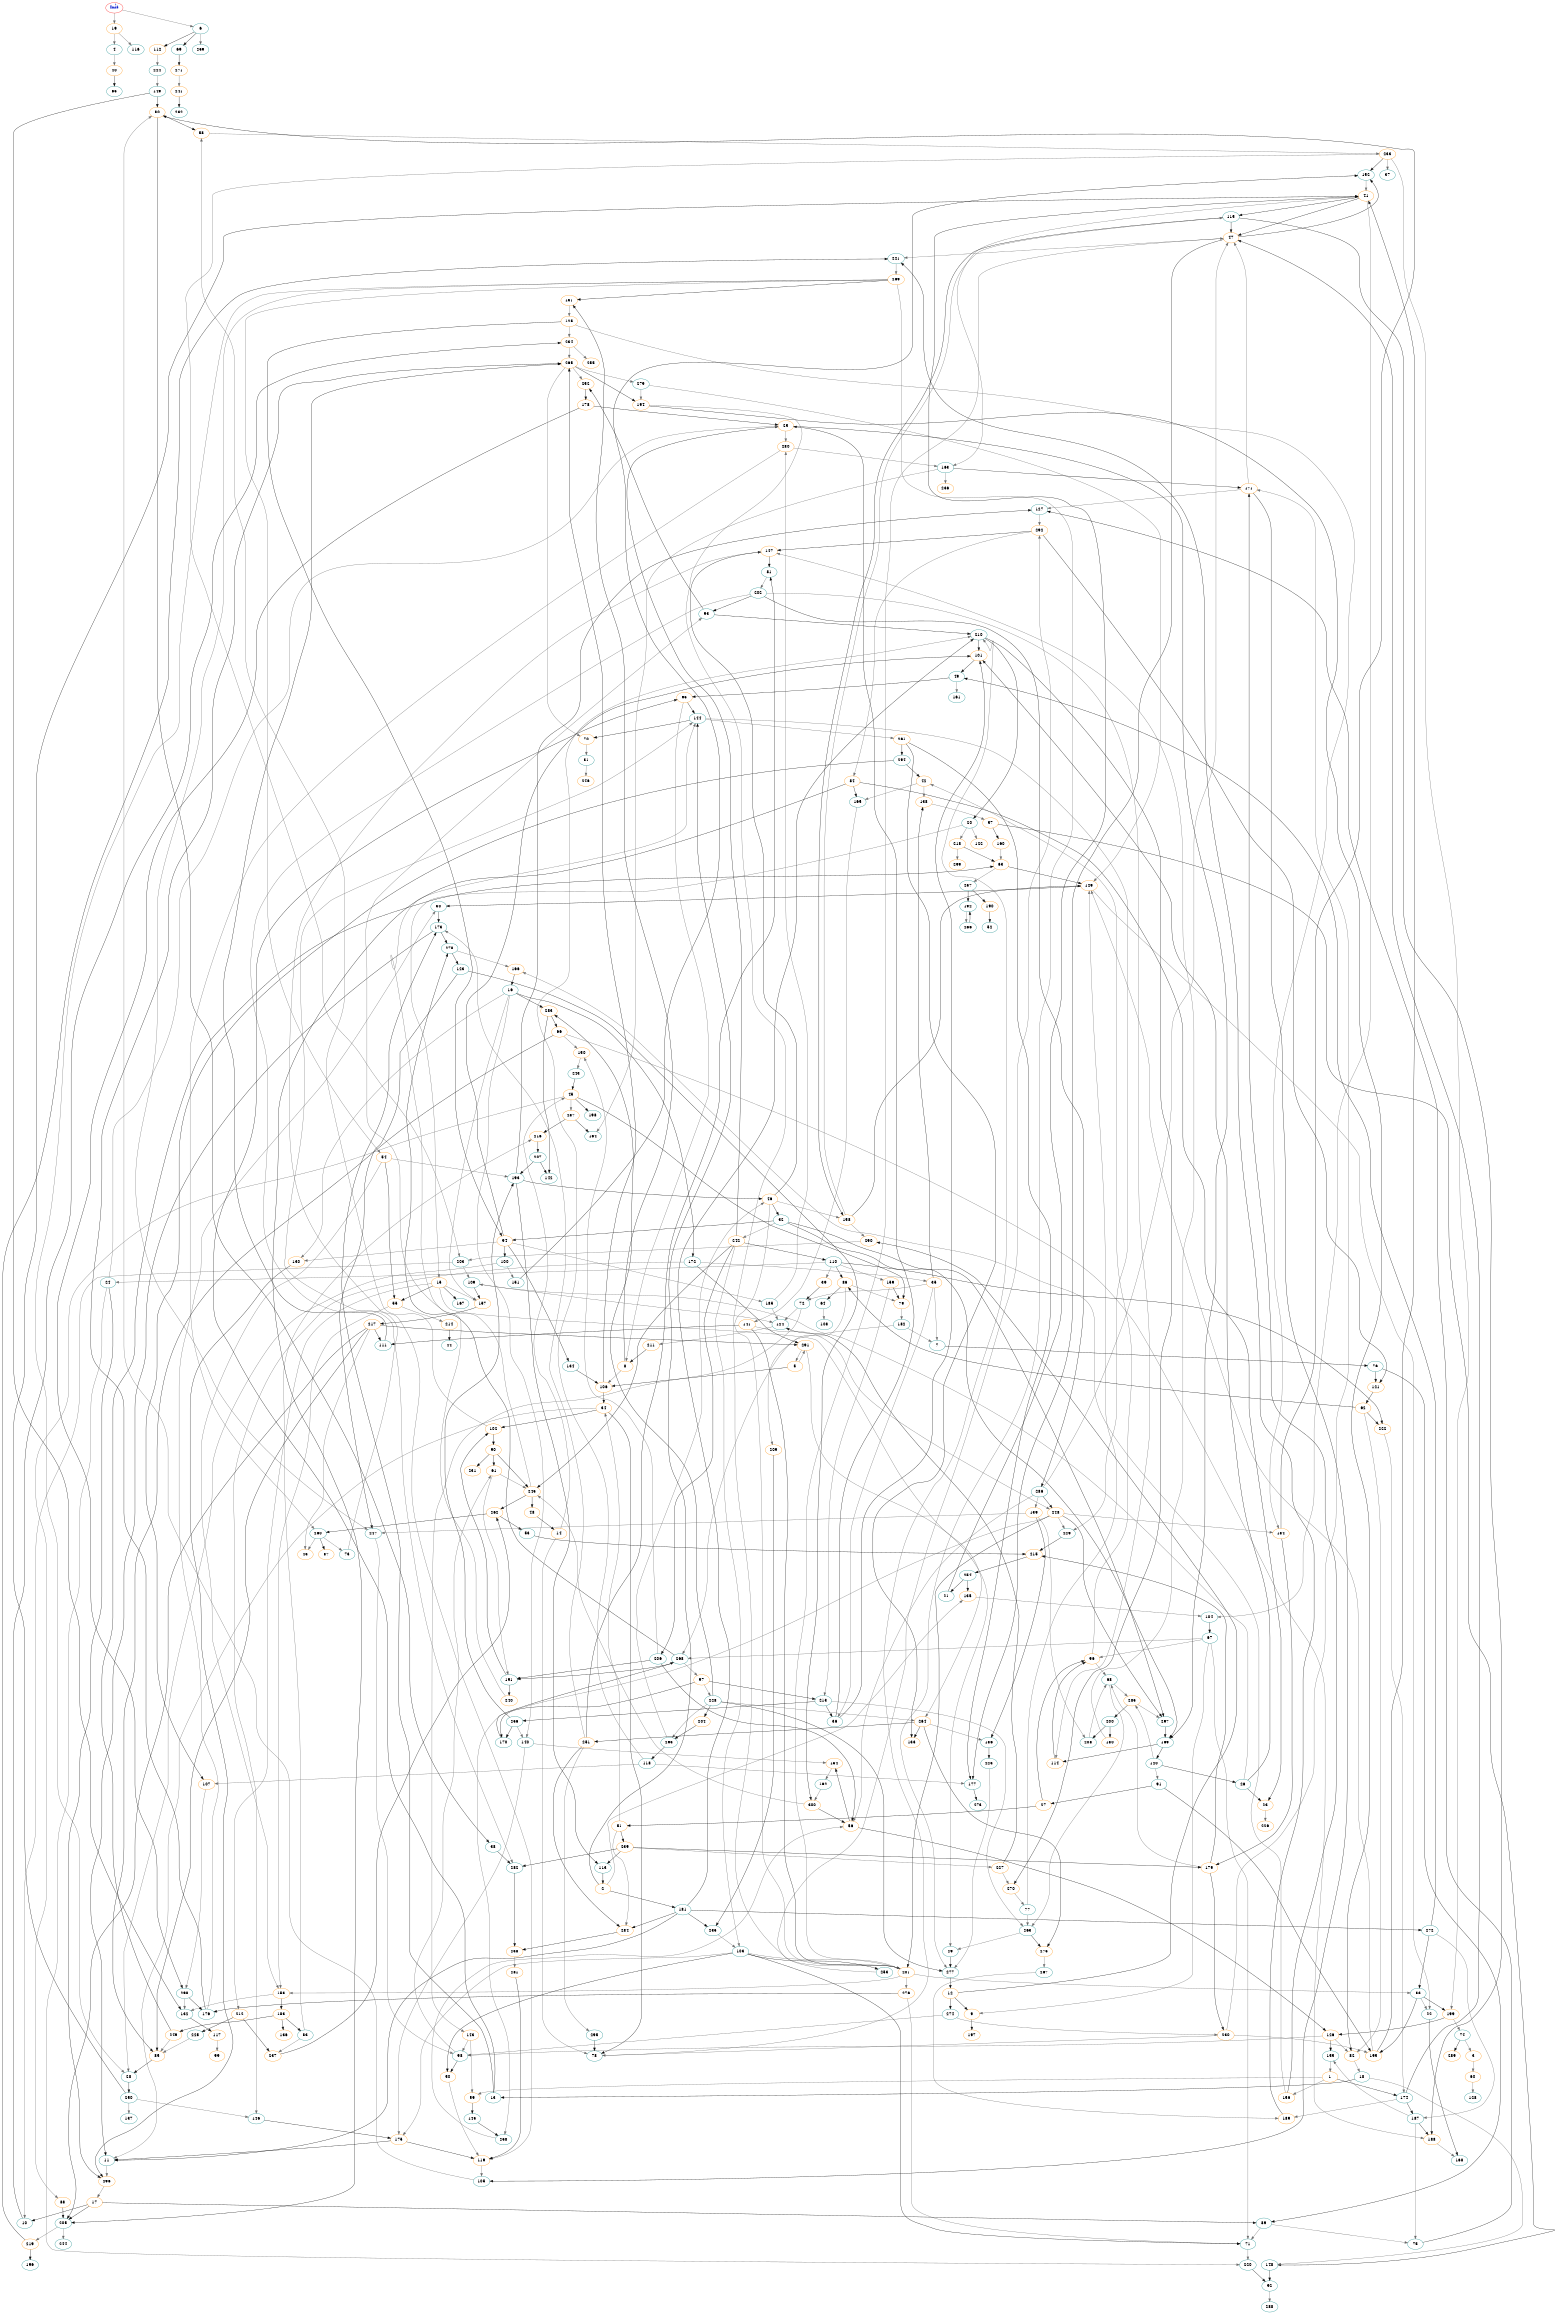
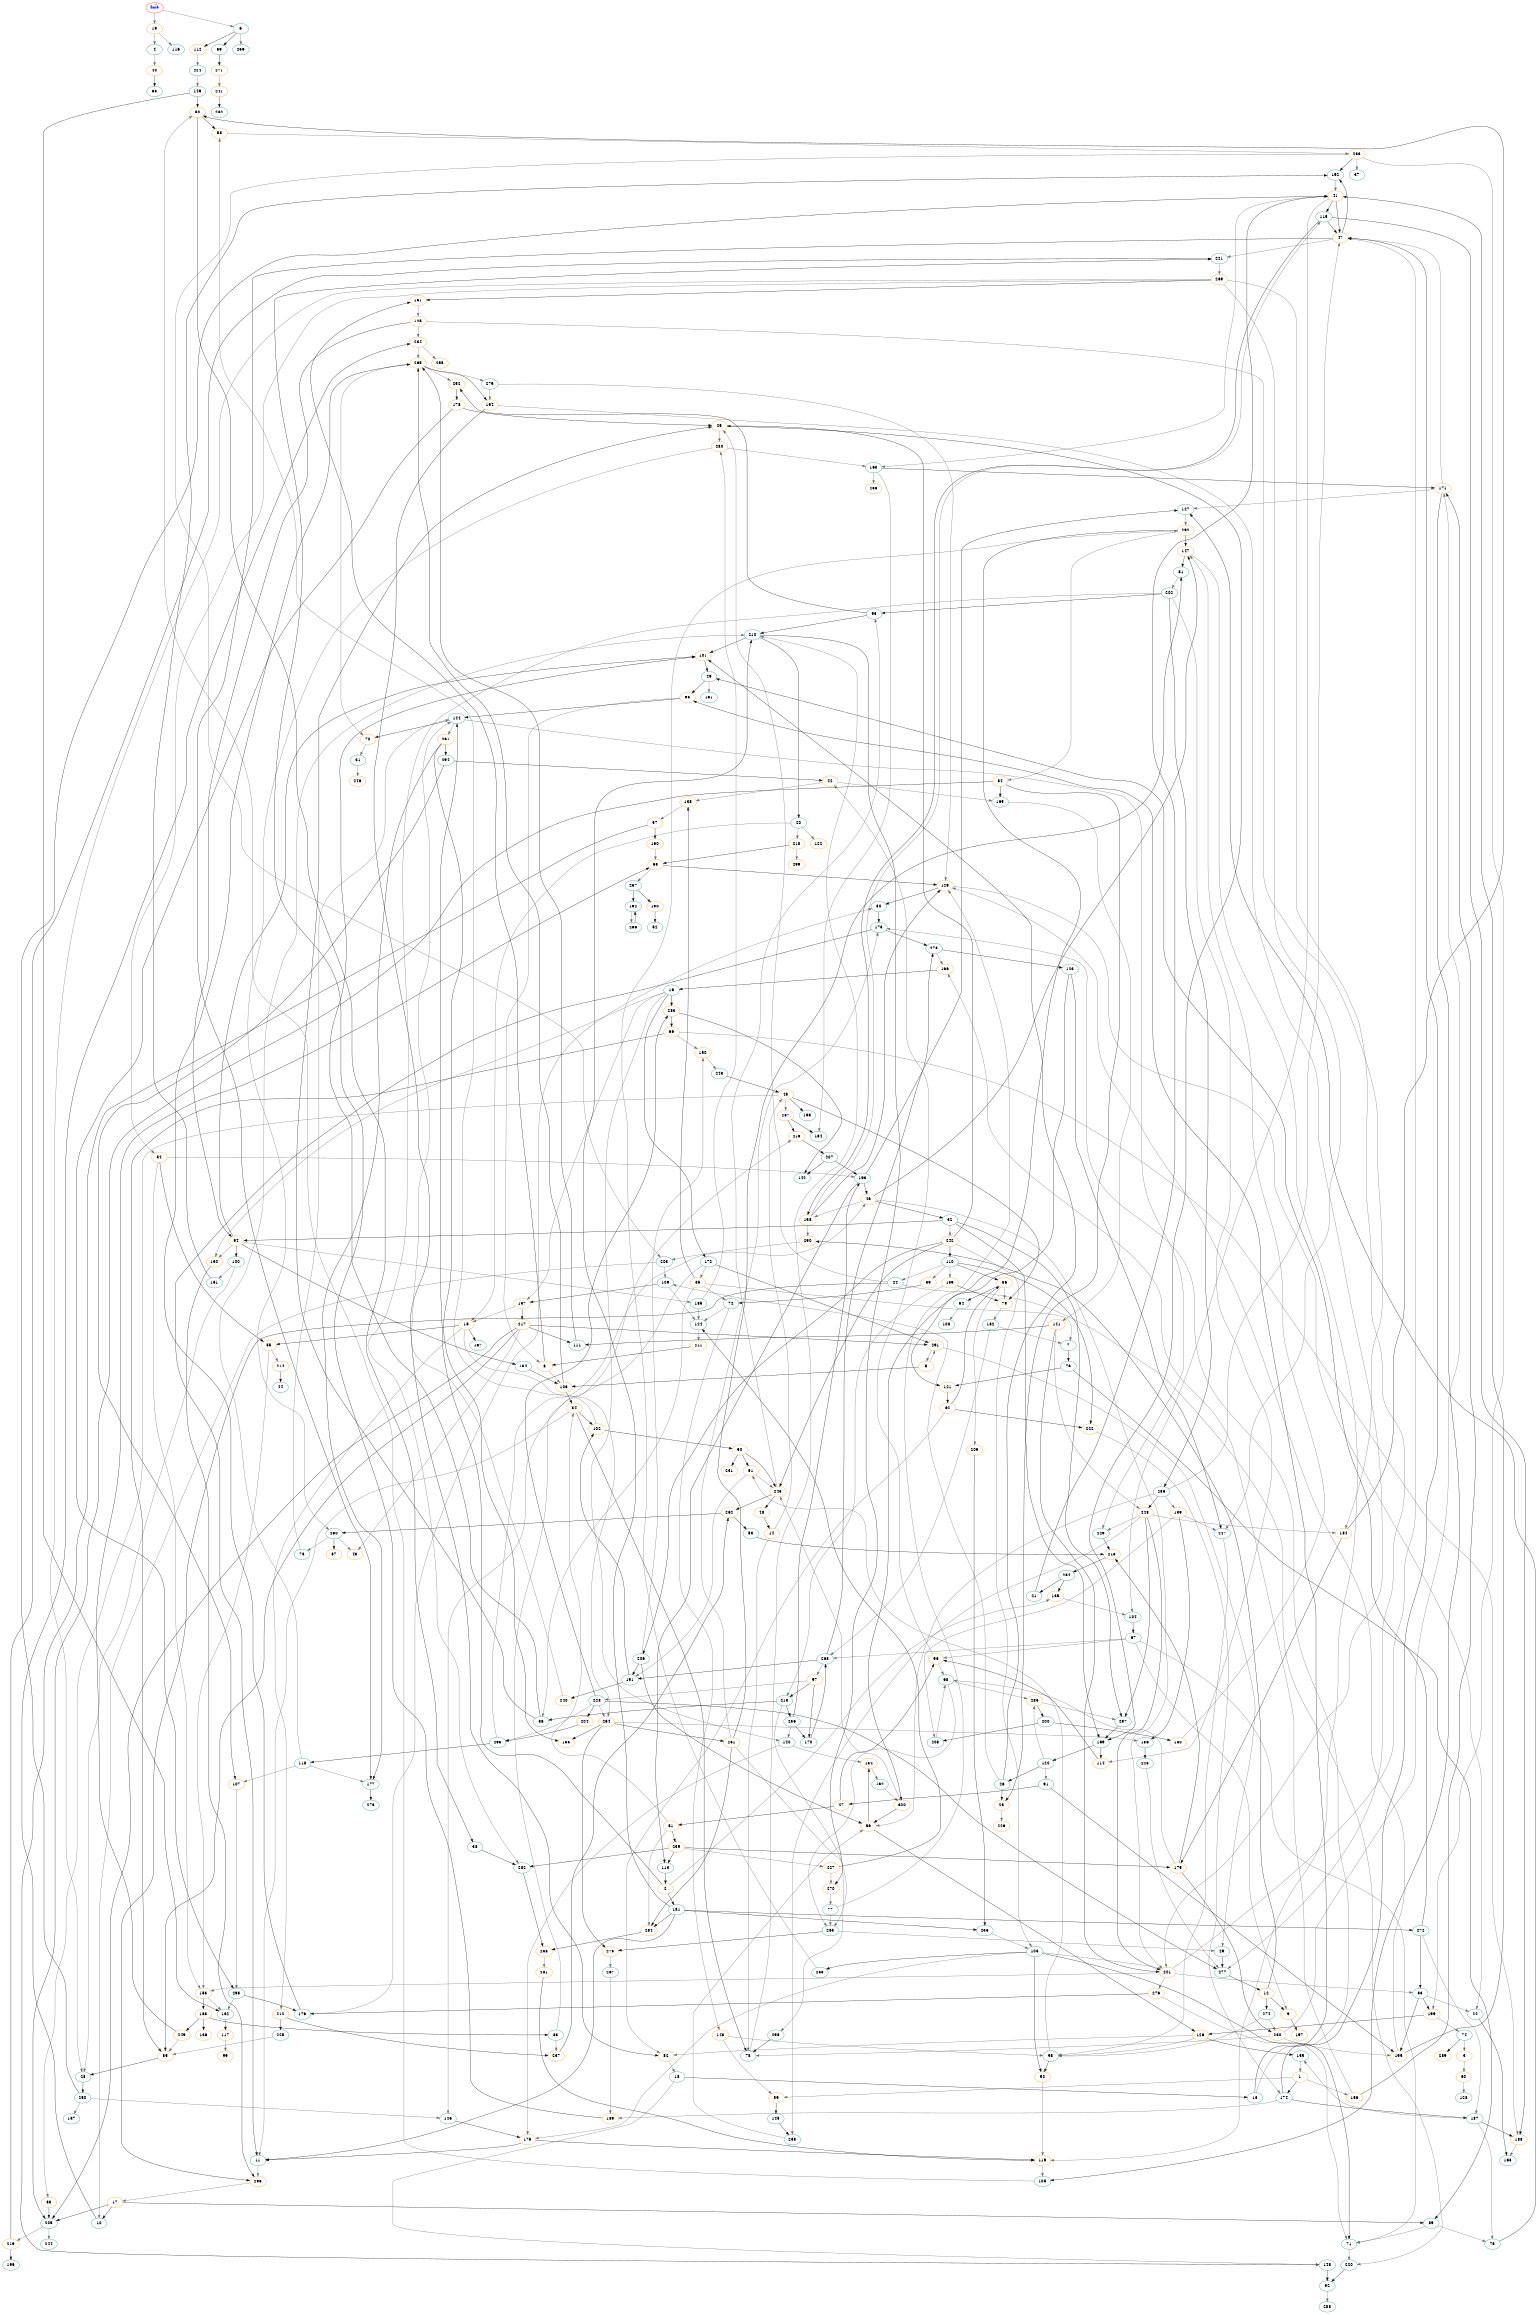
edge "15" -> "157": reversed
edge "13" -> "173": color black -> gray40
